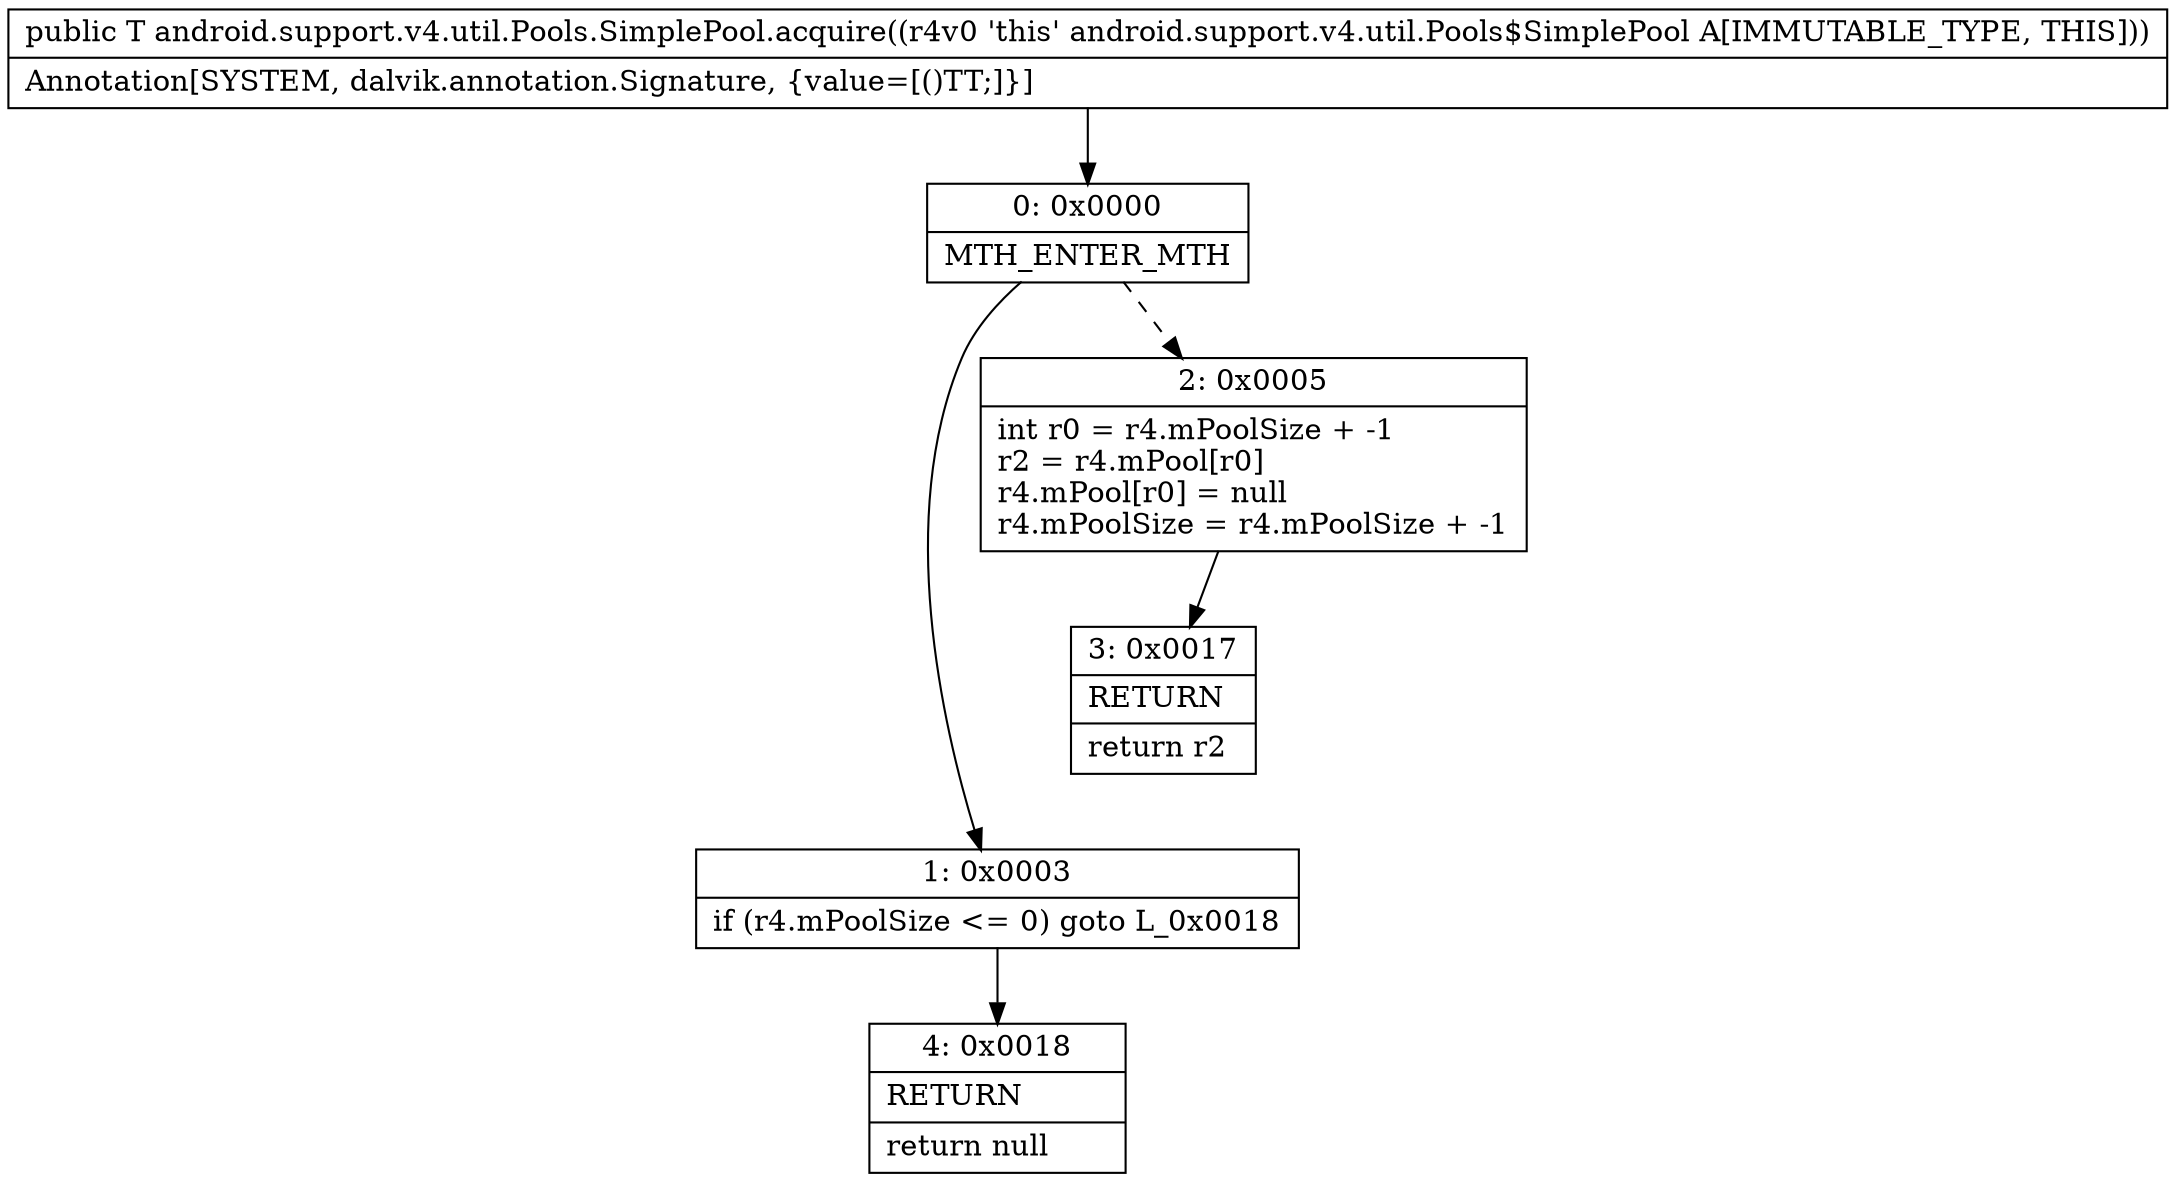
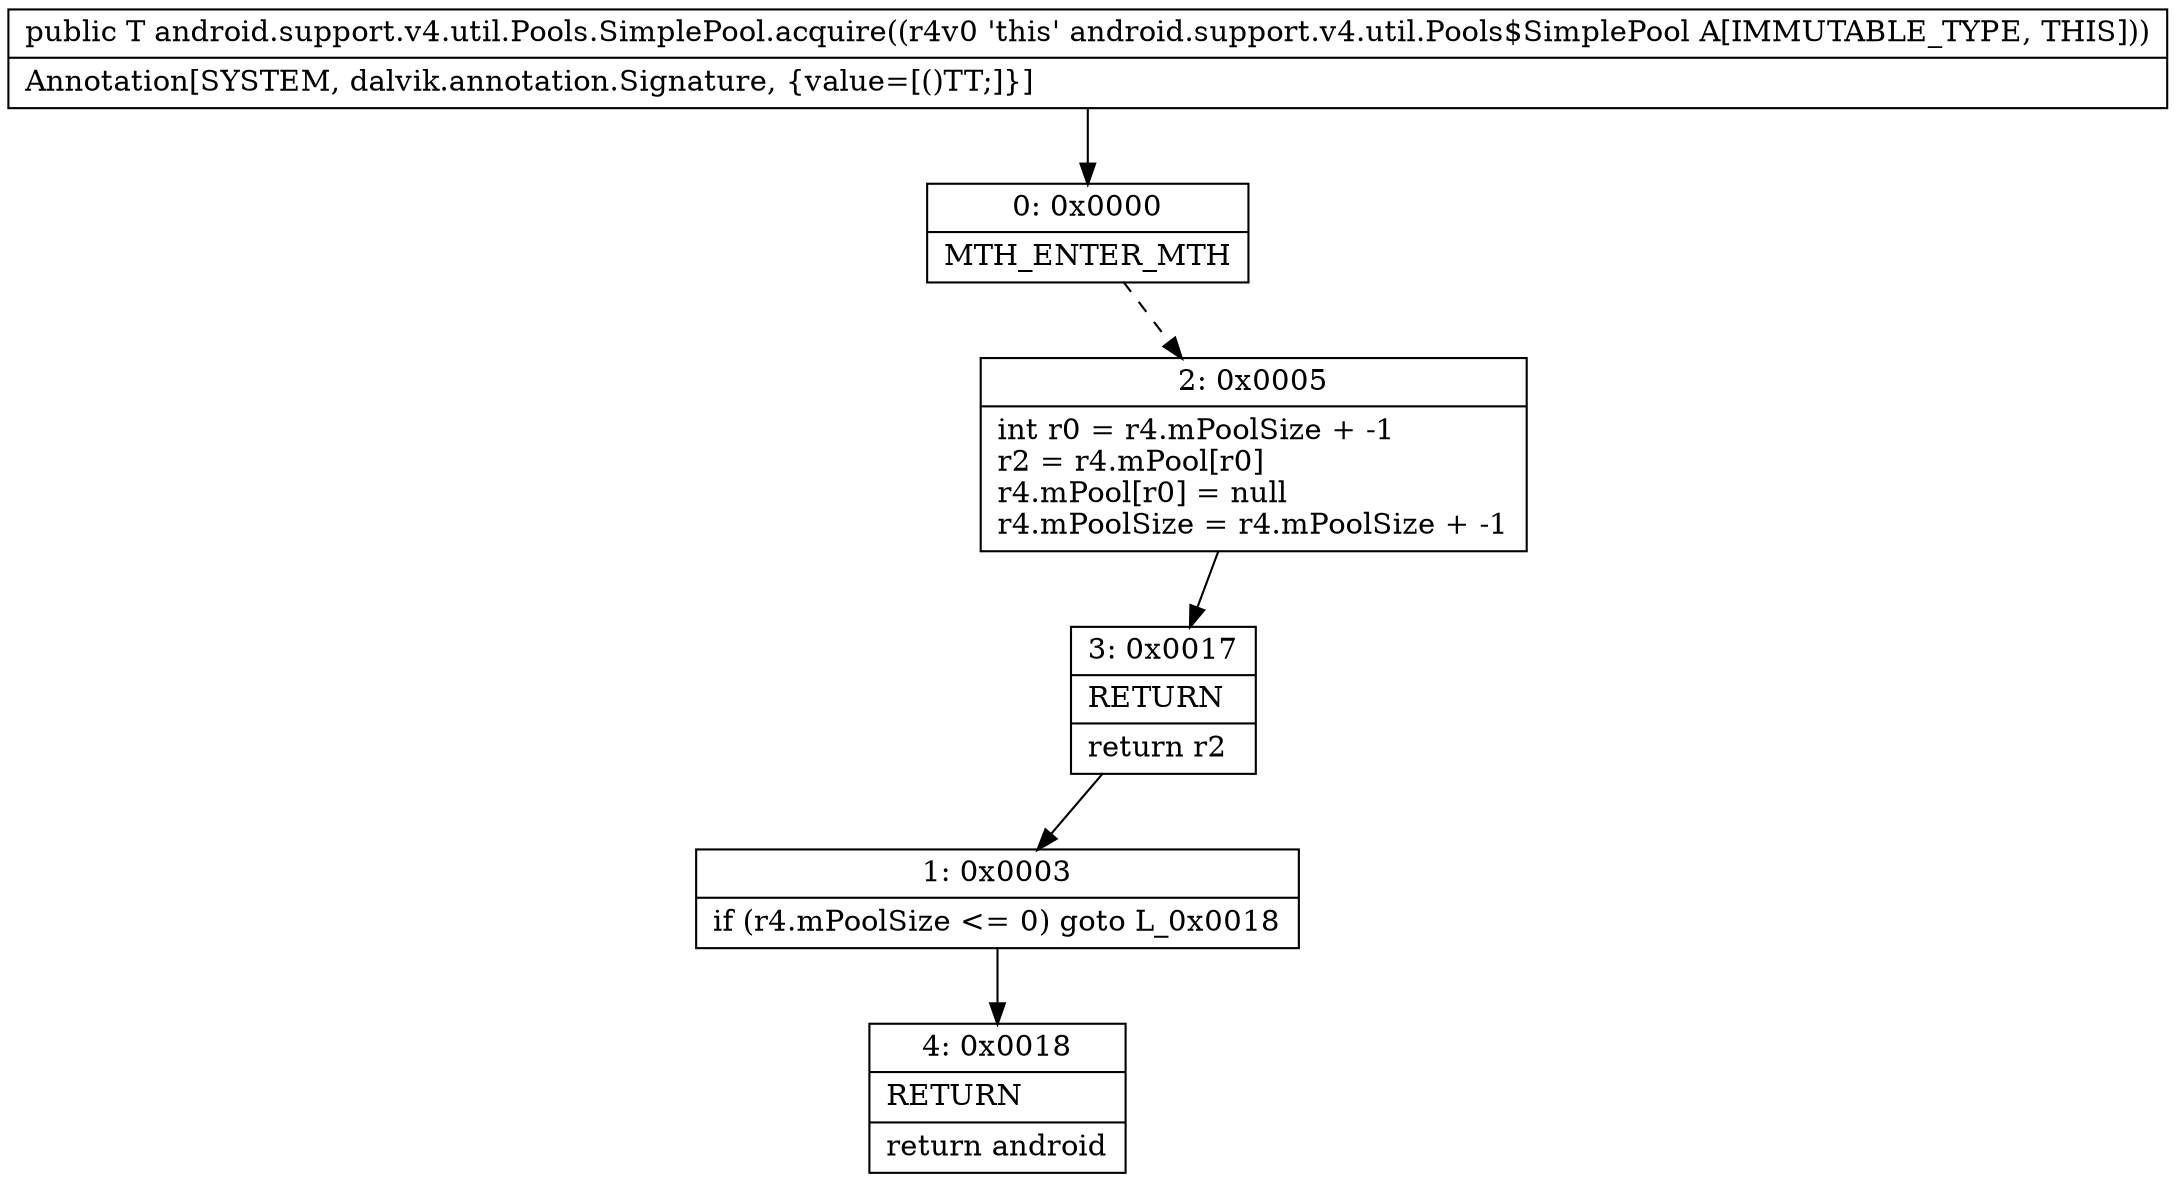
edge "0: 0x0000" -> "1: 0x0003": now "3: 0x0017" -> "1: 0x0003"
node "4: 0x0018": text "return null" -> "return android"
